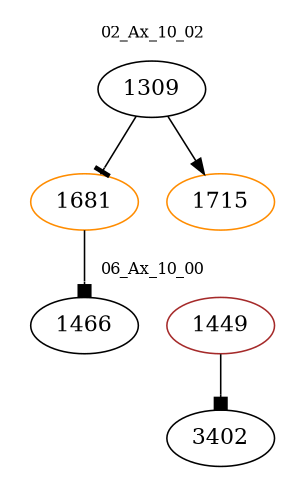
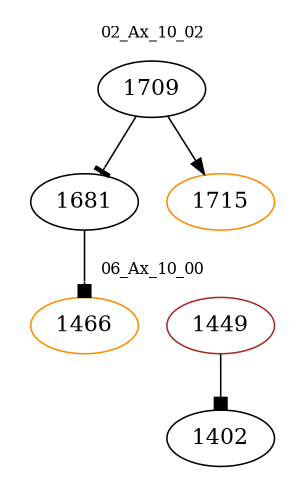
node "1309": label "1309" -> "1709"
node "1681": color darkorange -> black
node "1466": color black -> darkorange
node "3402": label "3402" -> "1402"
